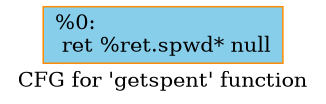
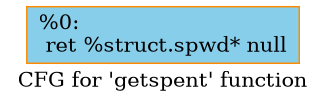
node "%0:": text "ret %ret.spwd* null" -> "ret %struct.spwd* null"
